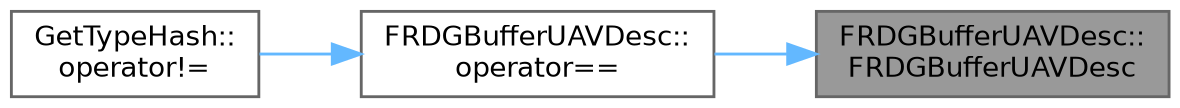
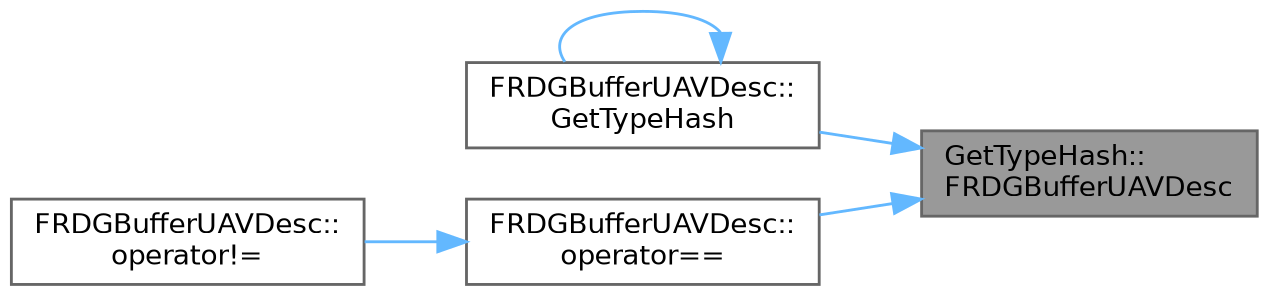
node "GetTypeHash:: operator!=": label "GetTypeHash:: operator!=" -> "FRDGBufferUAVDesc:: operator!="
node "FRDGBufferUAVDesc:: FRDGBufferUAVDesc": label "FRDGBufferUAVDesc:: FRDGBufferUAVDesc" -> "GetTypeHash:: FRDGBufferUAVDesc"
node "FRDGBufferUAVDesc:: GetTypeHash": added
